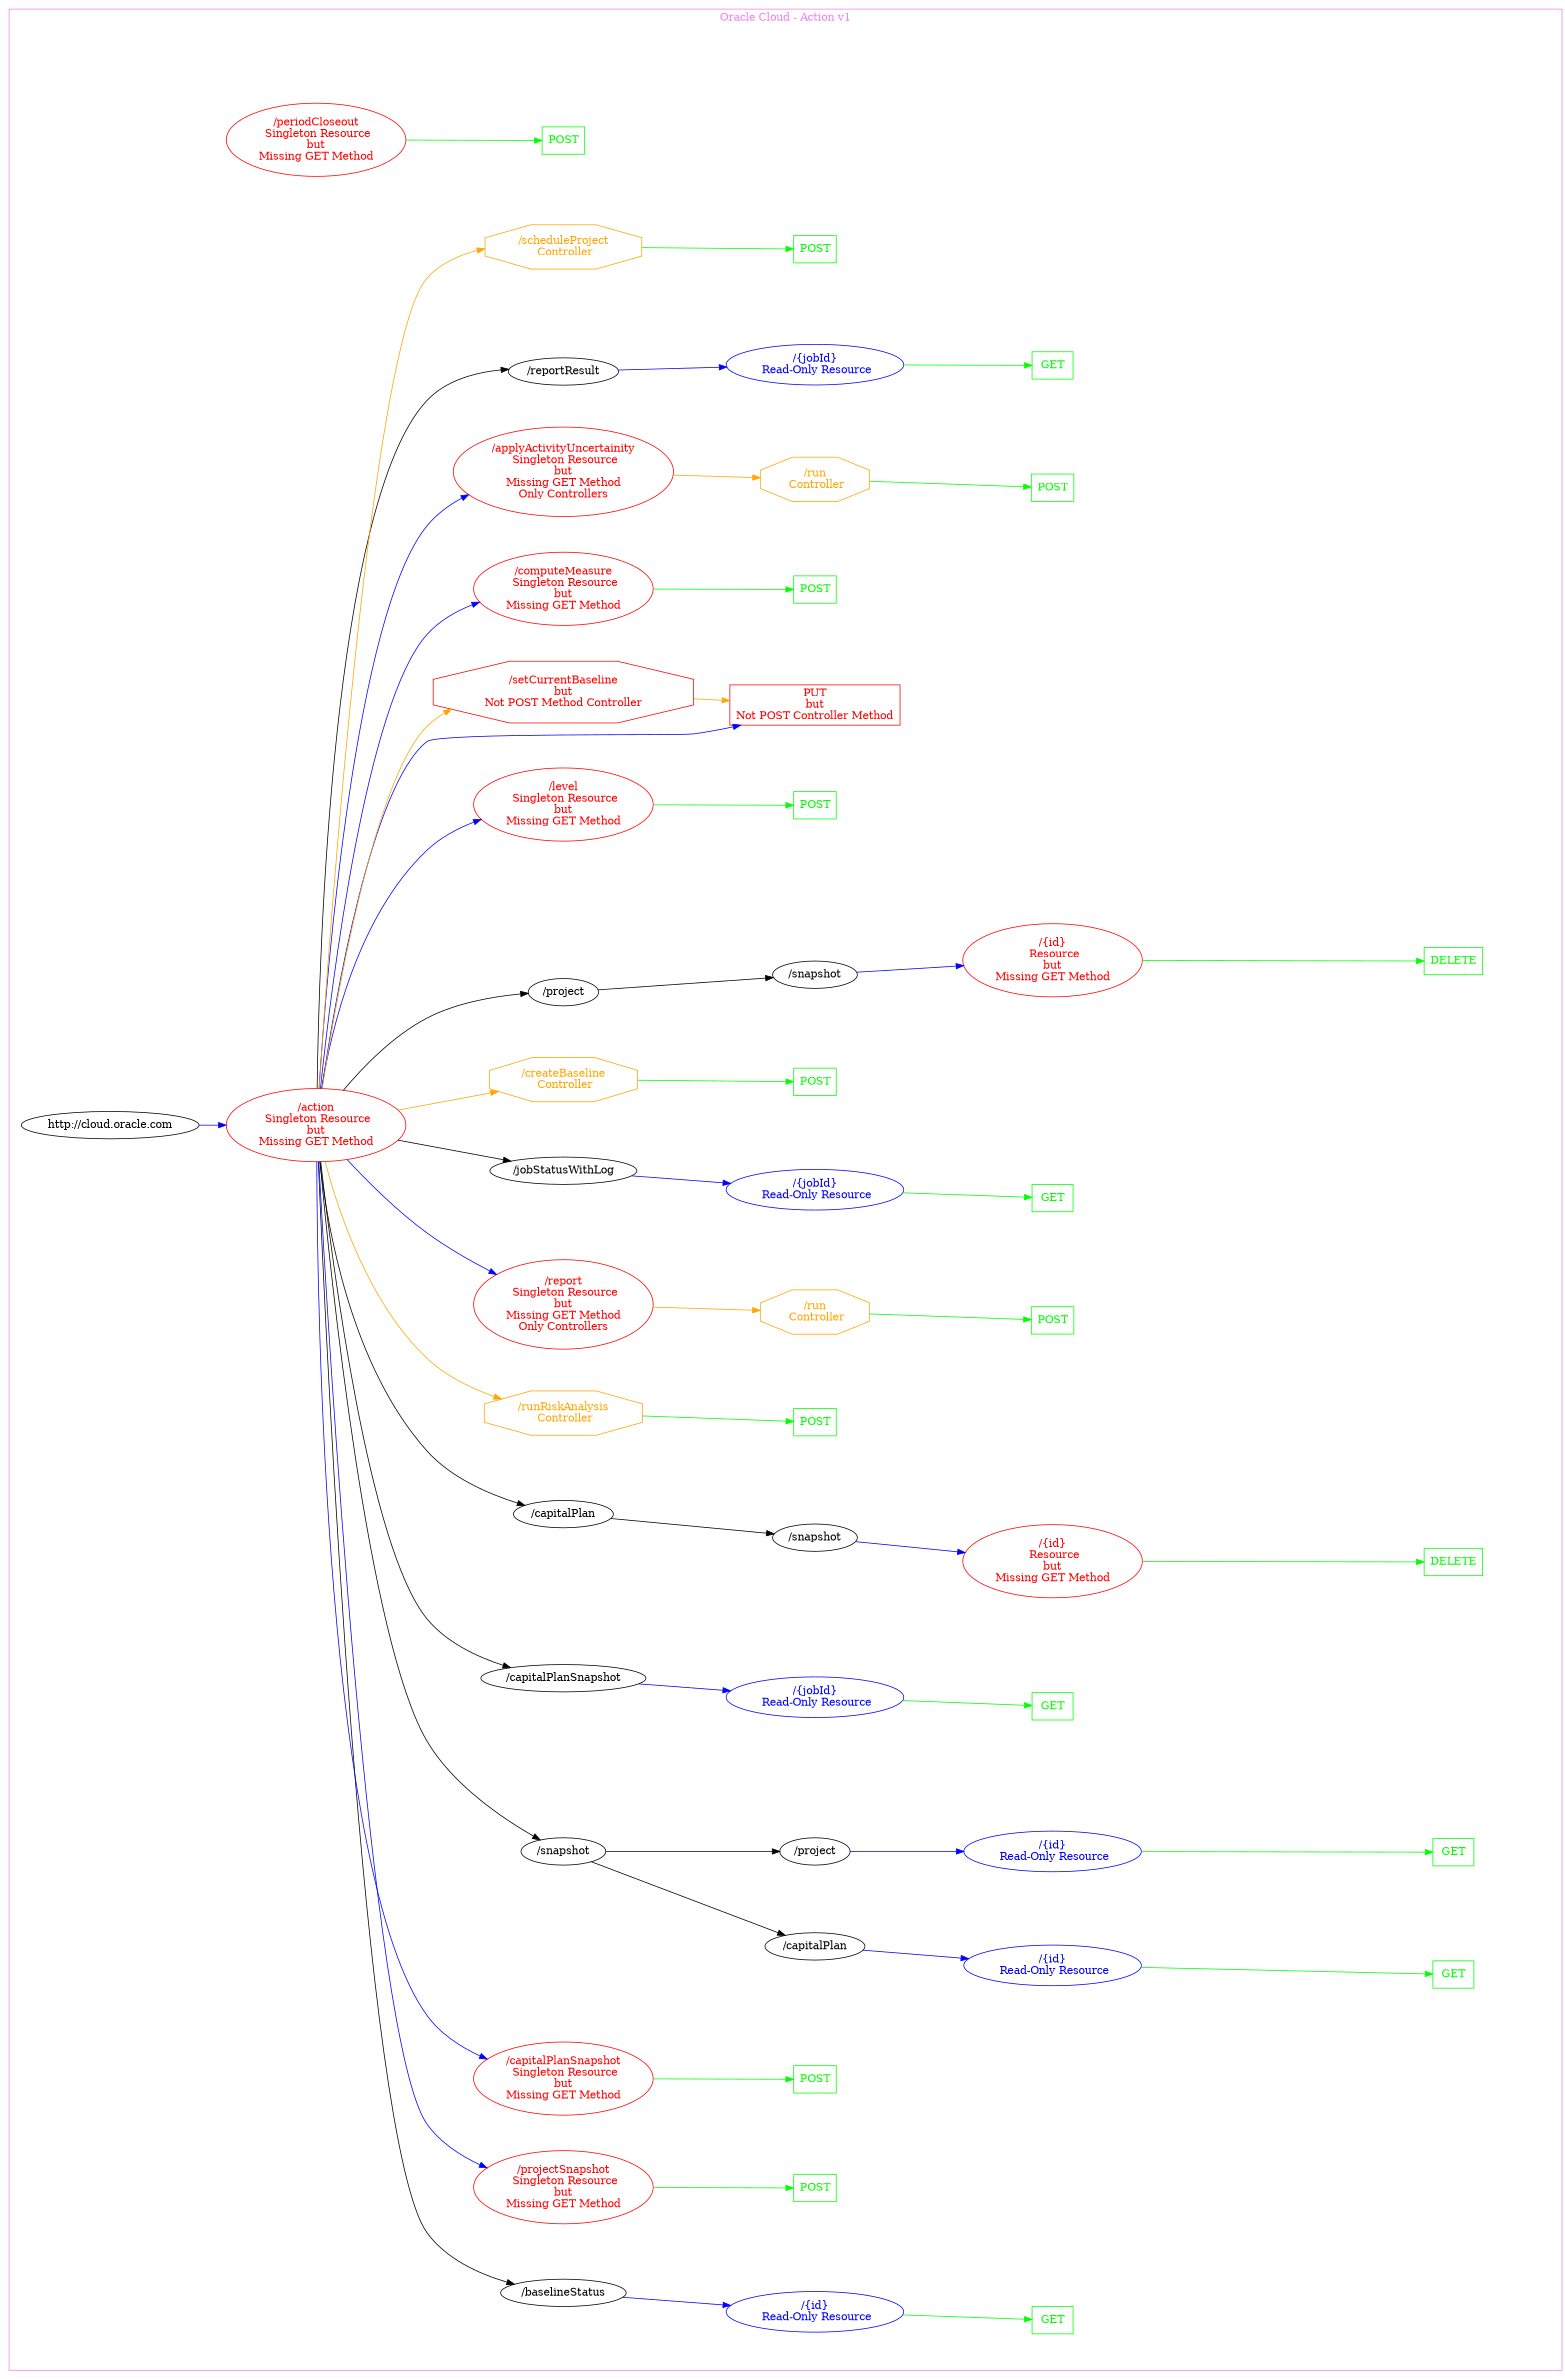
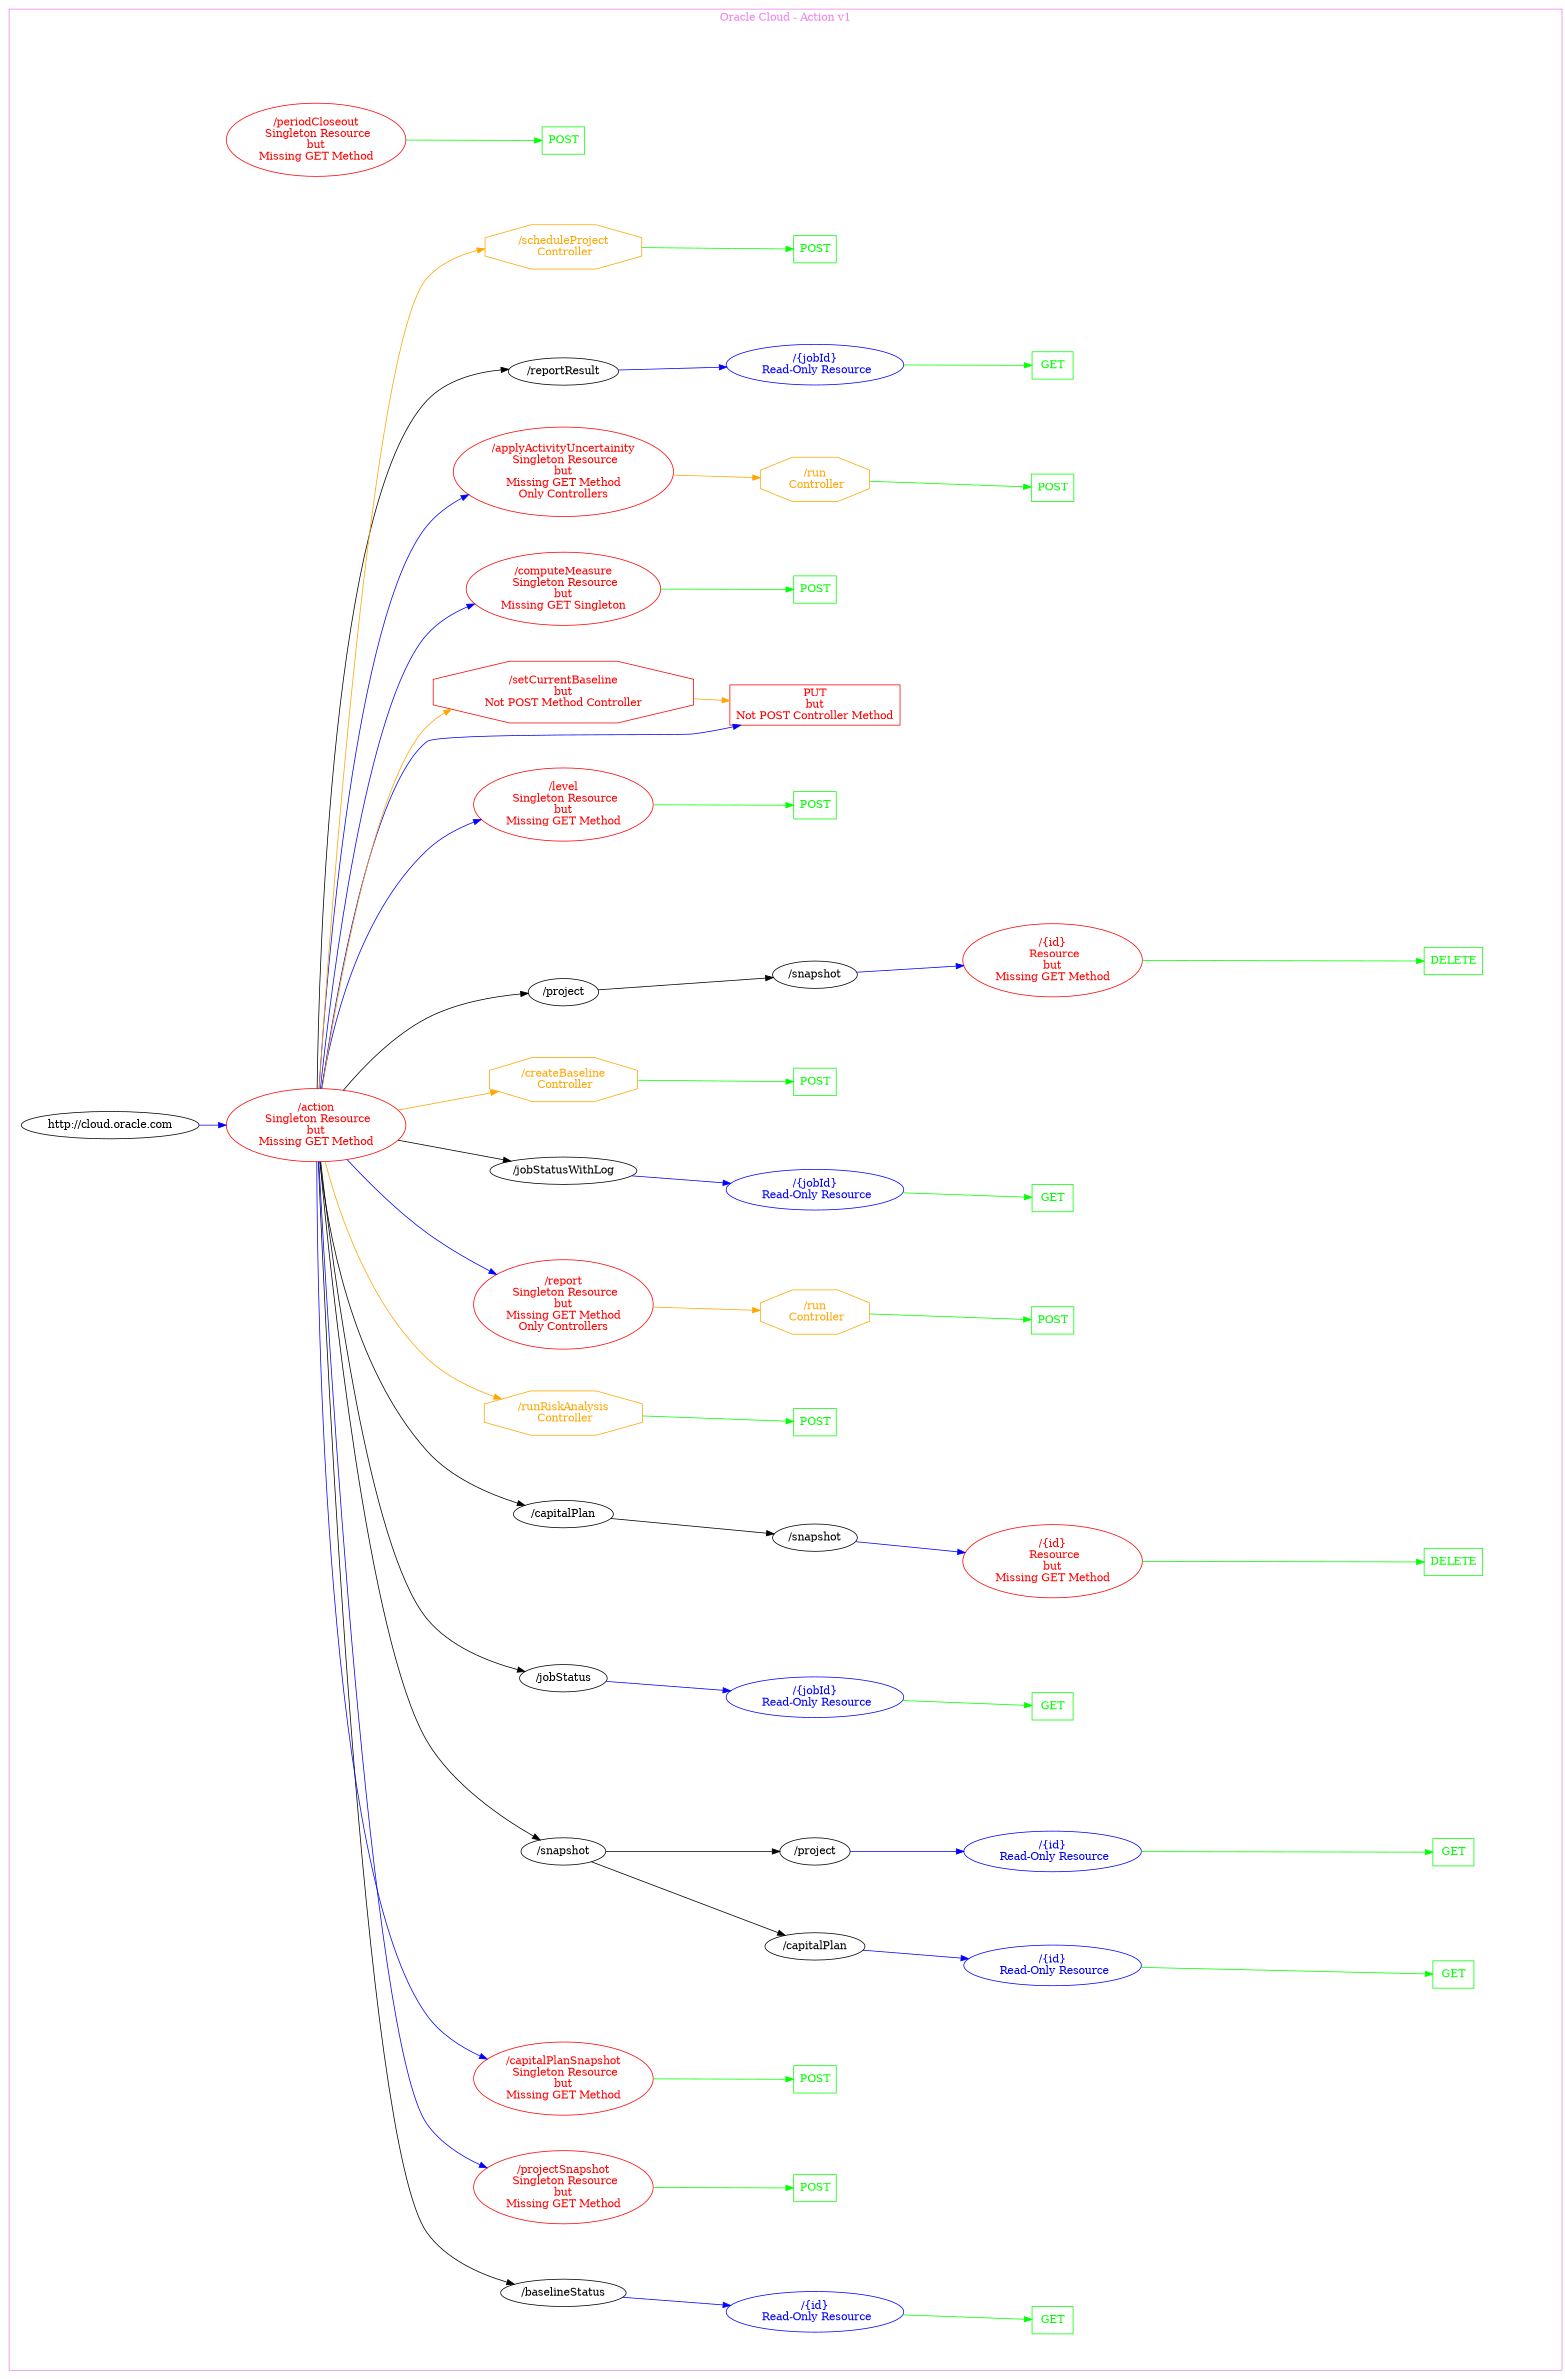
node "/computeMeasure Singleton Resource but Missing GET Method": label "/computeMeasure Singleton Resource but Missing GET Method" -> "/computeMeasure Singleton Resource but Missing GET Singleton"
node "/capitalPlanSnapshot": label "/capitalPlanSnapshot" -> "/jobStatus"
